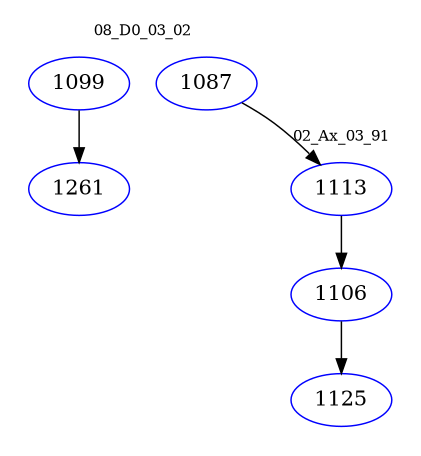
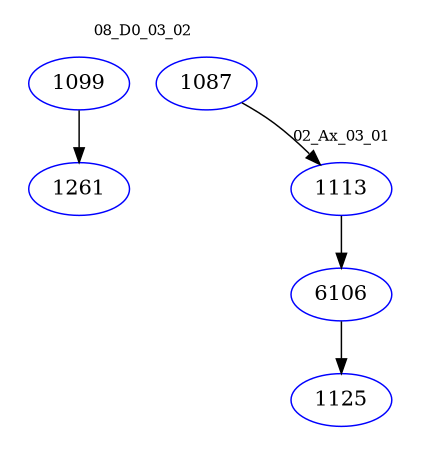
cluster "02_Ax_03_91": label "02_Ax_03_91" -> "02_Ax_03_01"
node "1106": label "1106" -> "6106"
